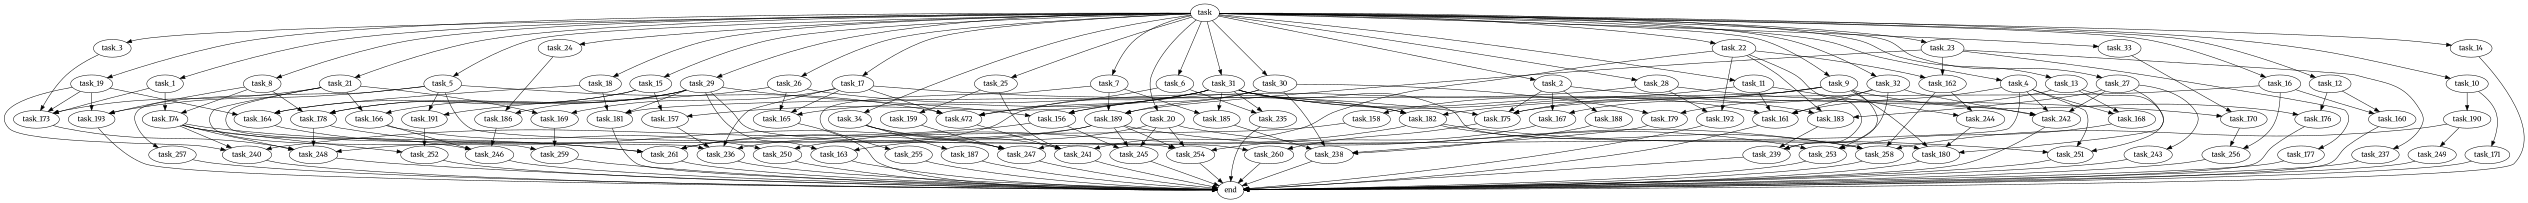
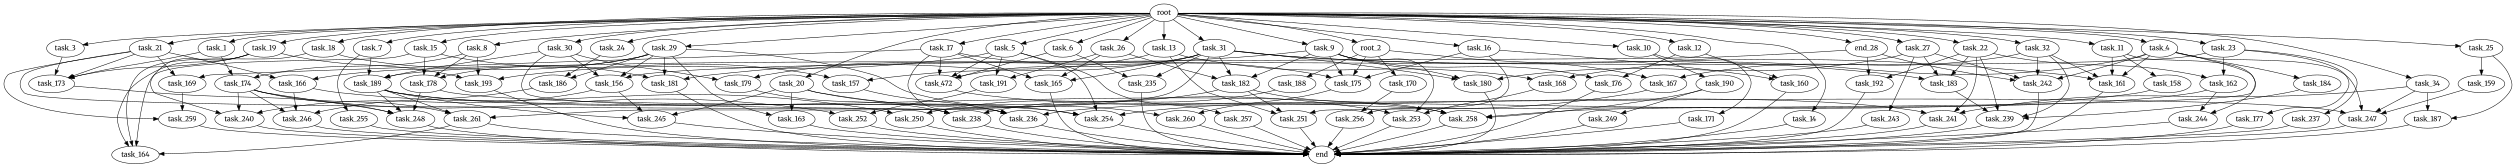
node "task": label "task" -> "root"
node "task_33": removed
node "task_2": label "task_2" -> "root_2"
node "task_28": label "task_28" -> "end_28"
node "task_184": added
node "task_185": removed
edge "task_25" -> "task_241": now "task_25" -> "task_187"
edge "task_244" -> "task_180": now "task_244" -> "end"
edge "task_164" -> "task_261": reversed
